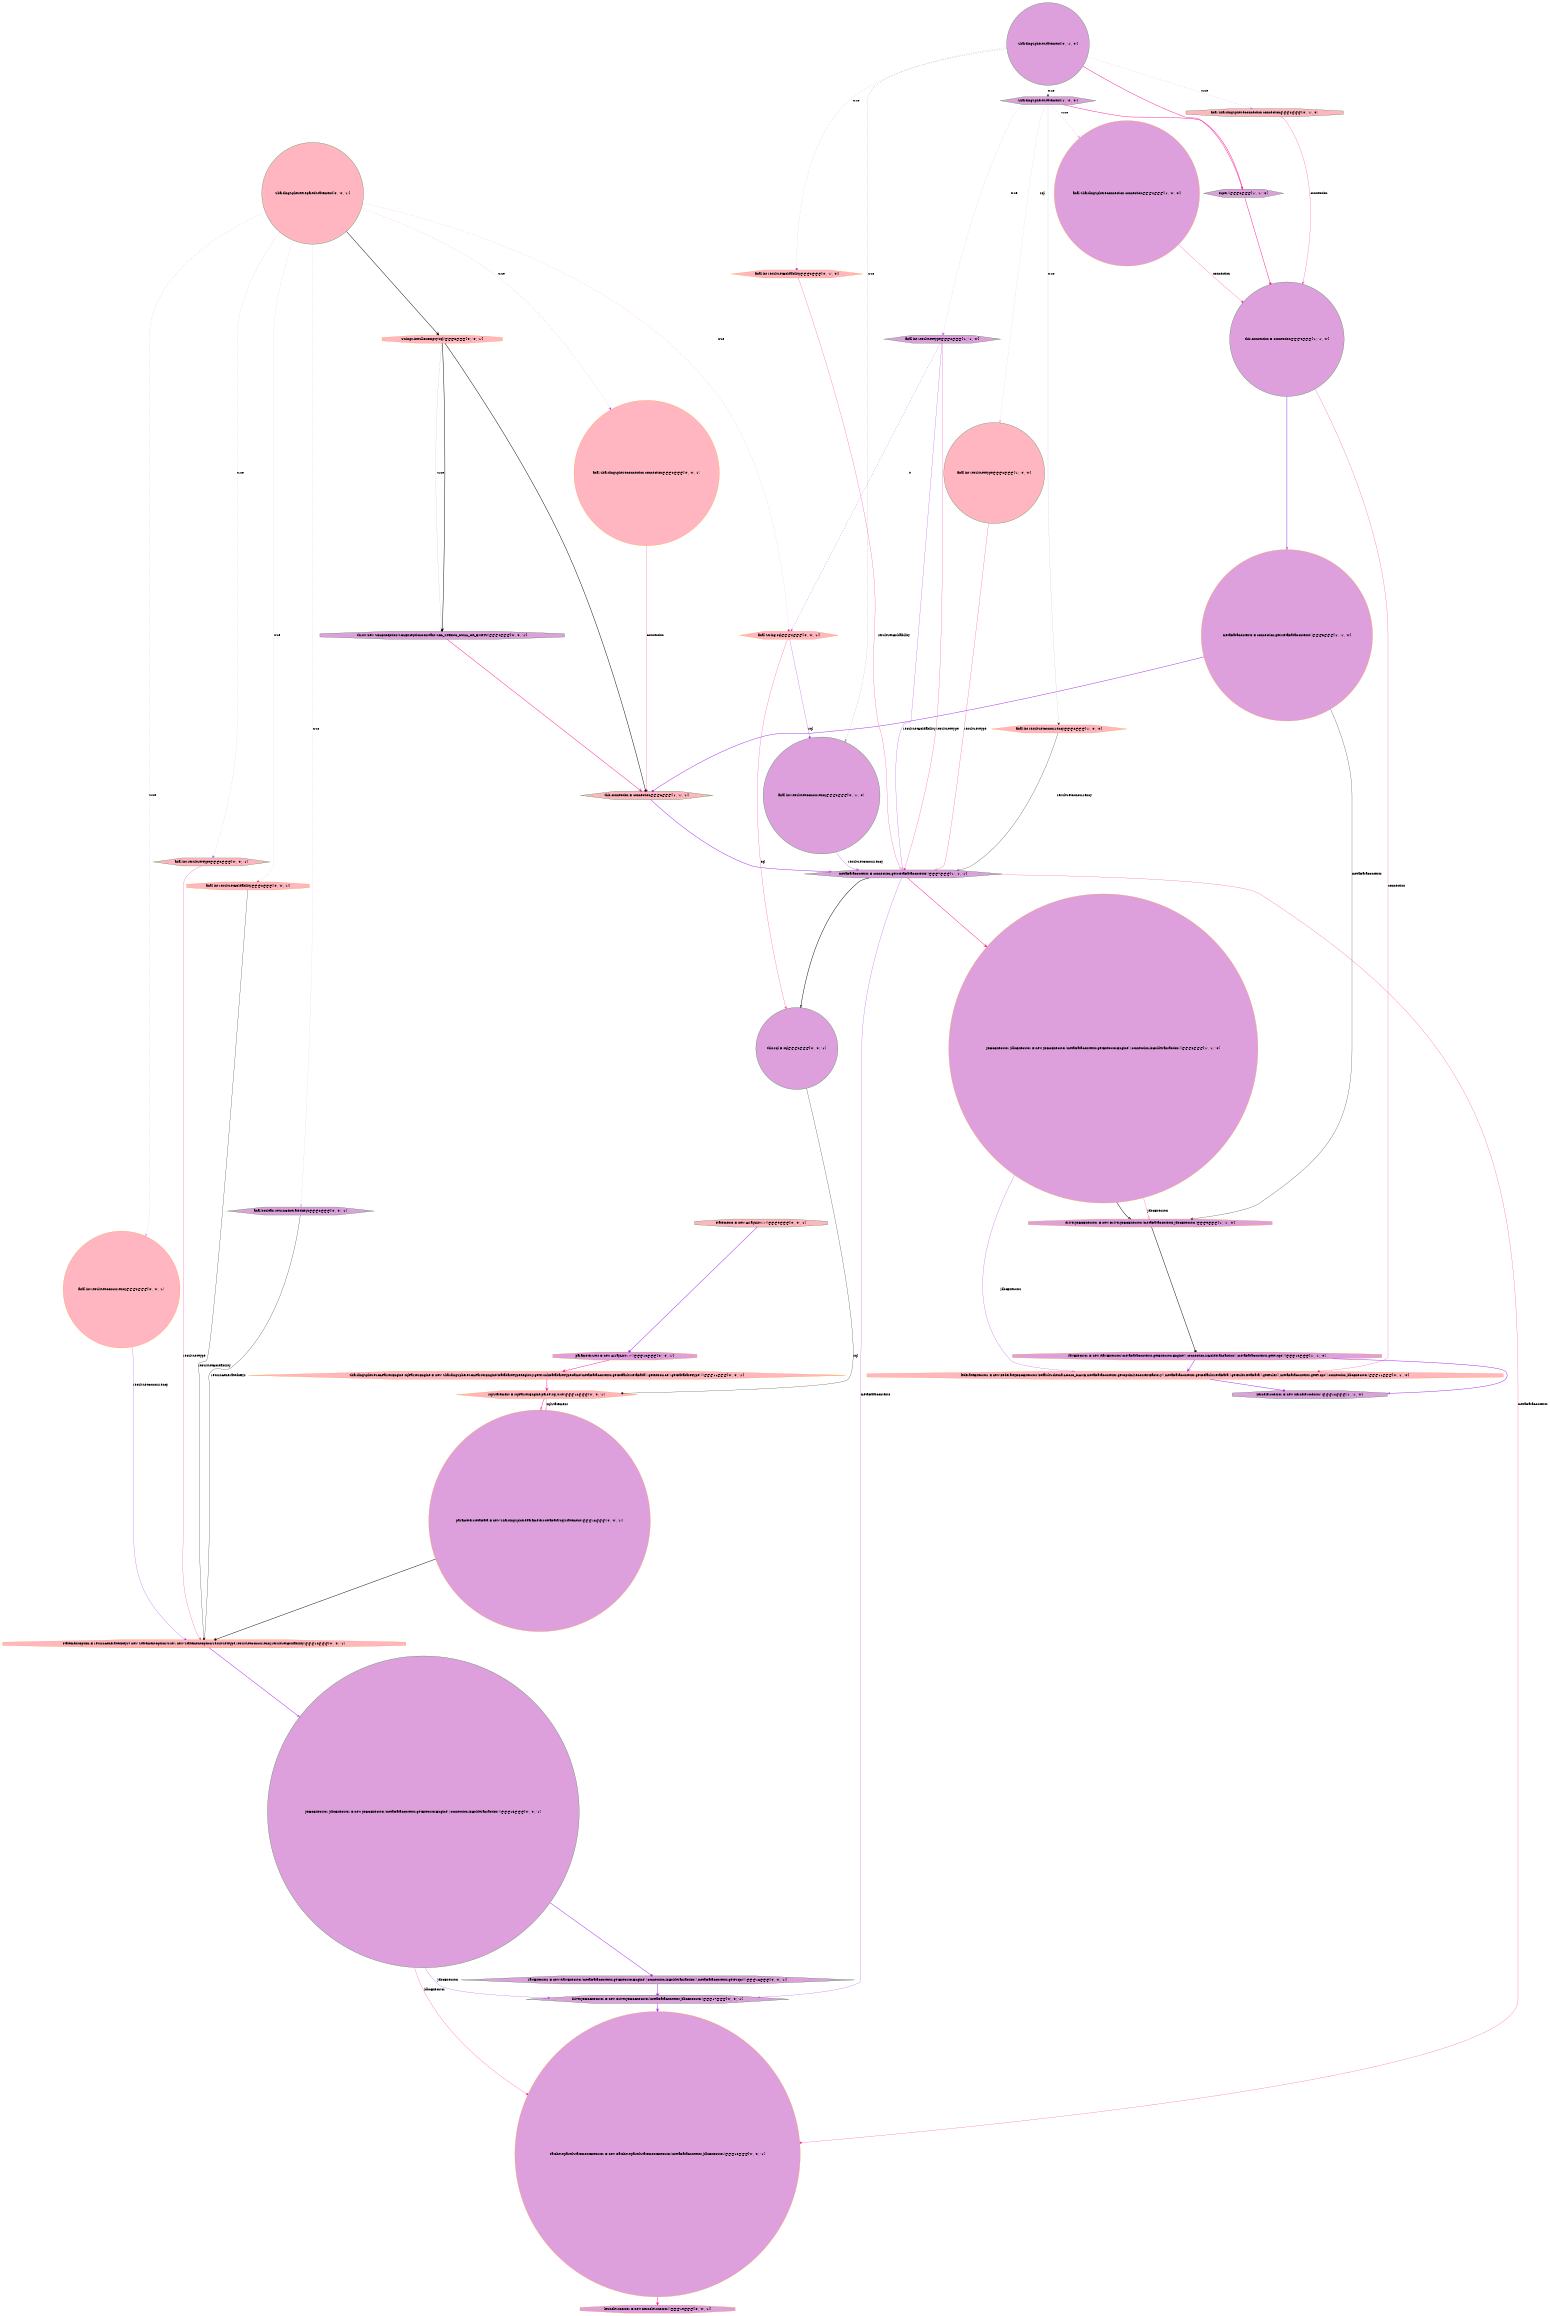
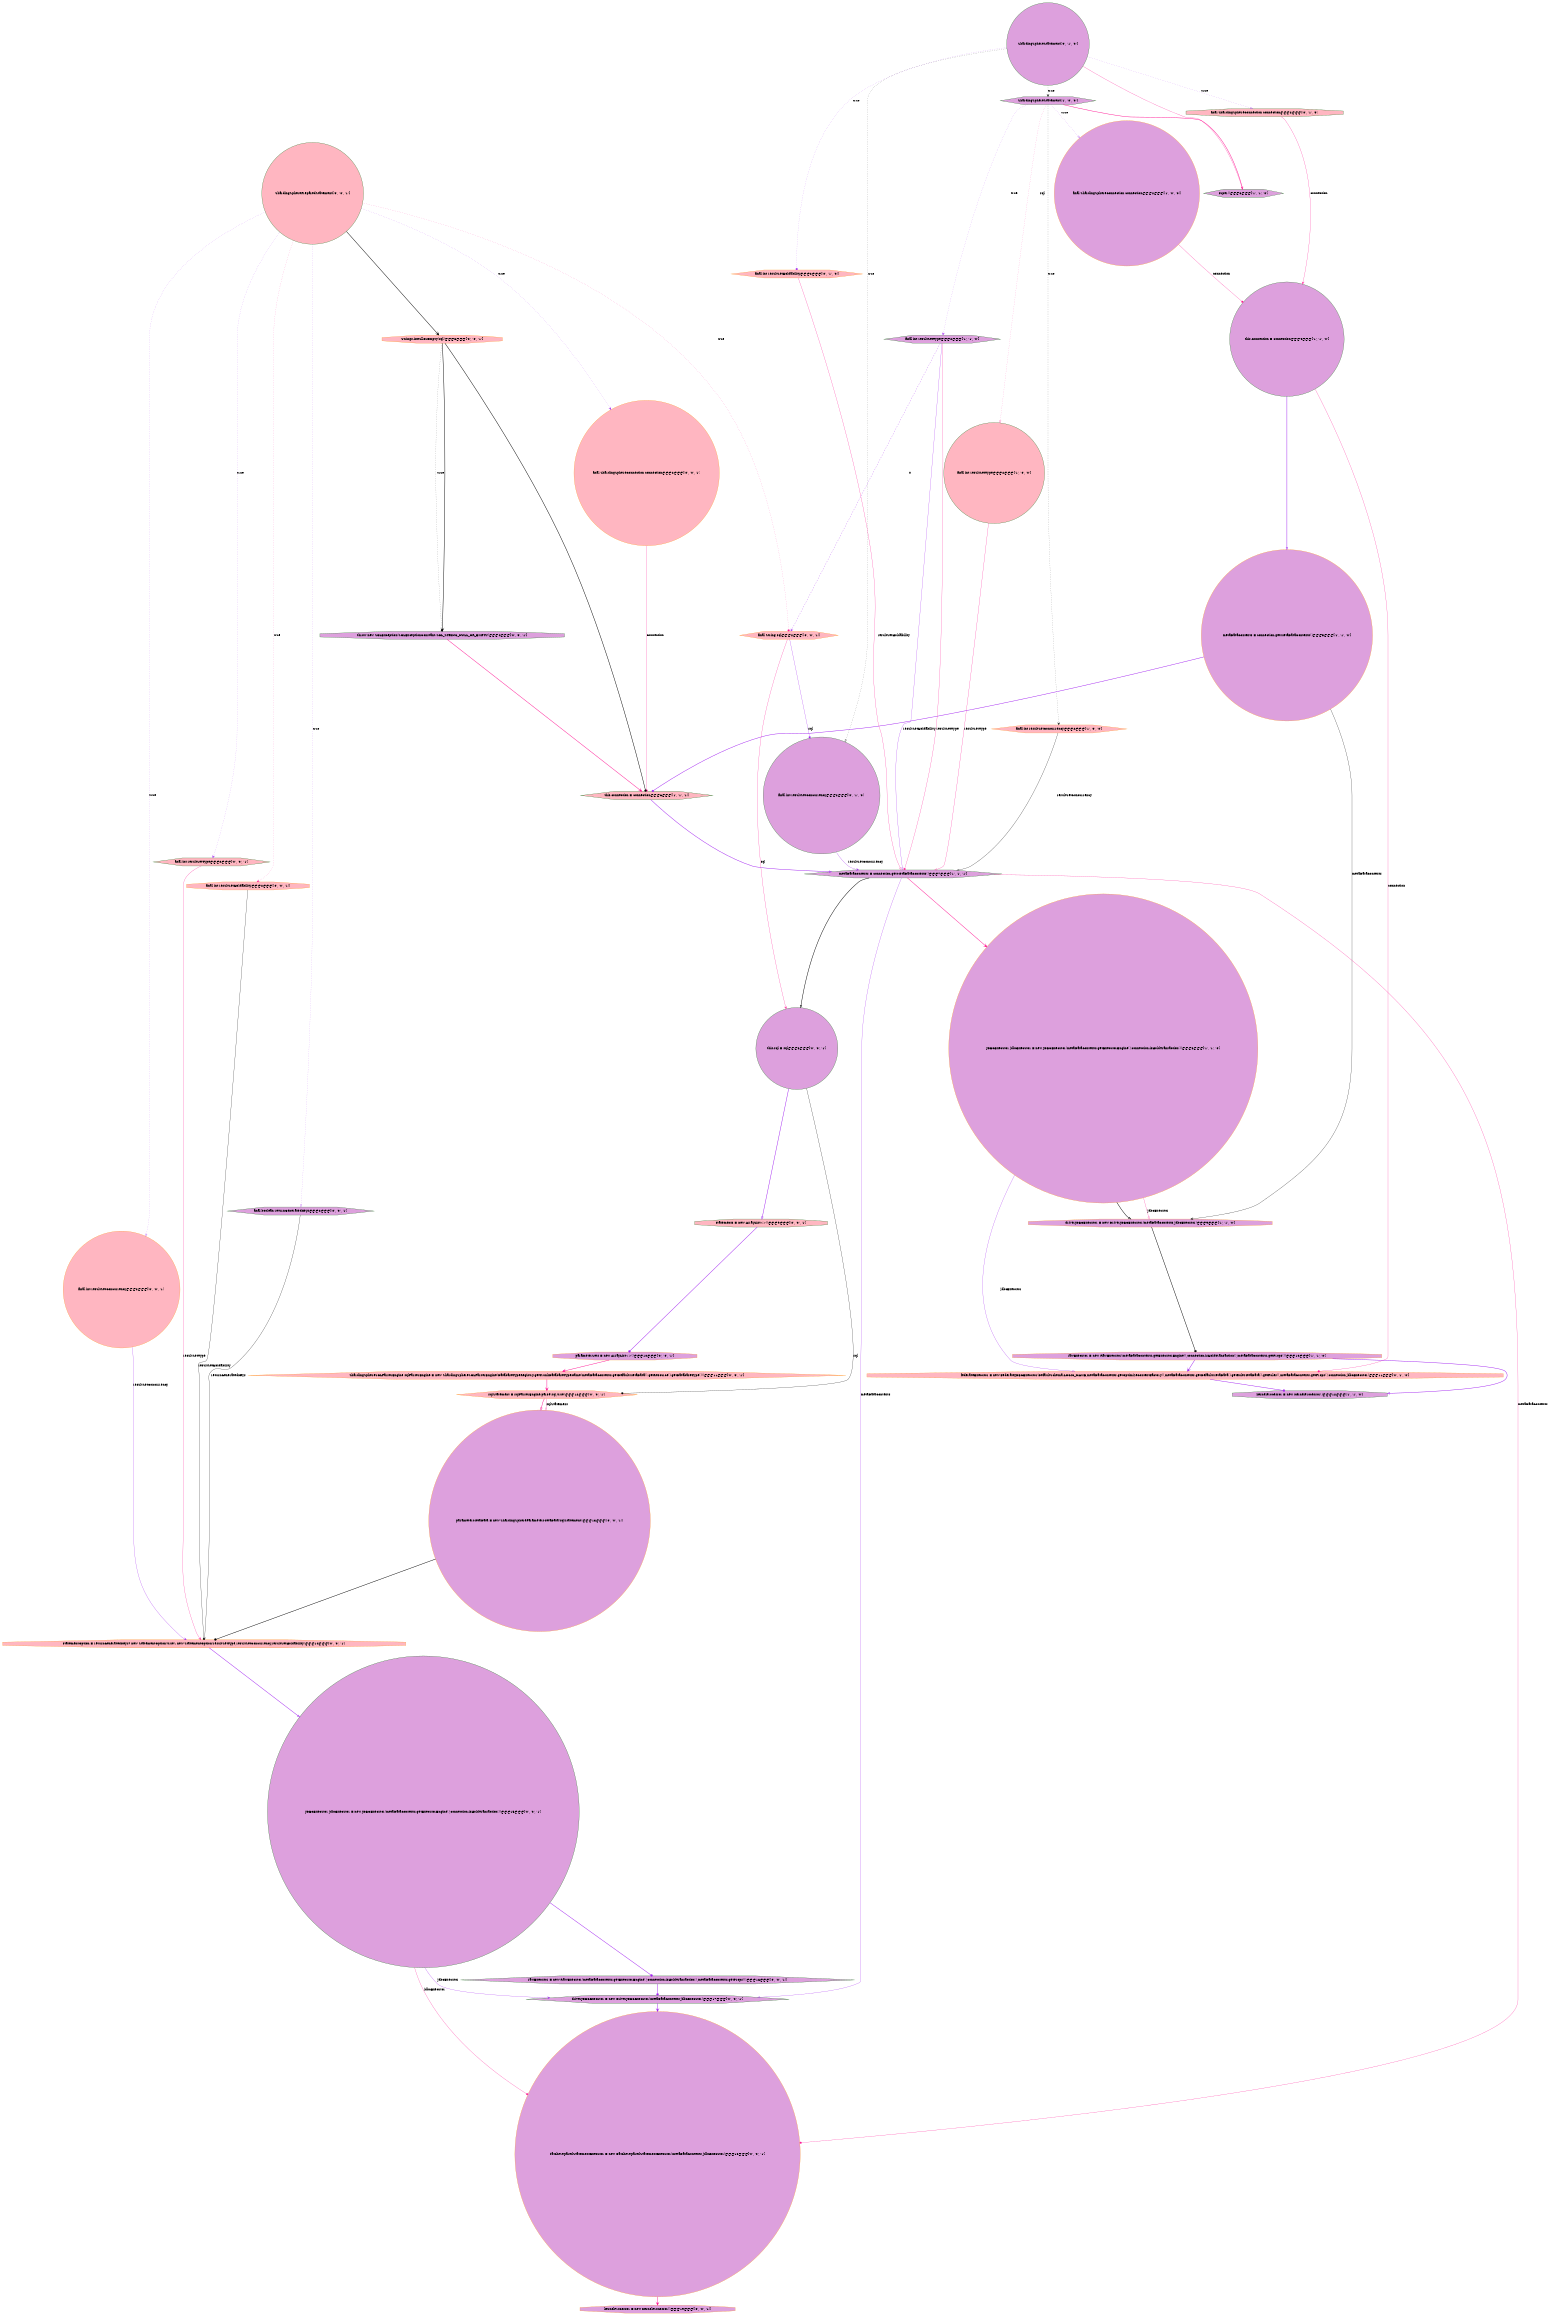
edge "ShardingSphereStatement['0', '1', '0']" -> "super()@@@3@@@['1', '1', '0']": style bold -> solid
edge "super()@@@3@@@['1', '1', '0']" -> "this.connection = connection@@@4@@@['1', '1', '0']": removed
edge "this.sql = sql@@@8@@@['0', '0', '1']" -> "statements = new ArrayList<>()@@@9@@@['0', '0', '1']": added
